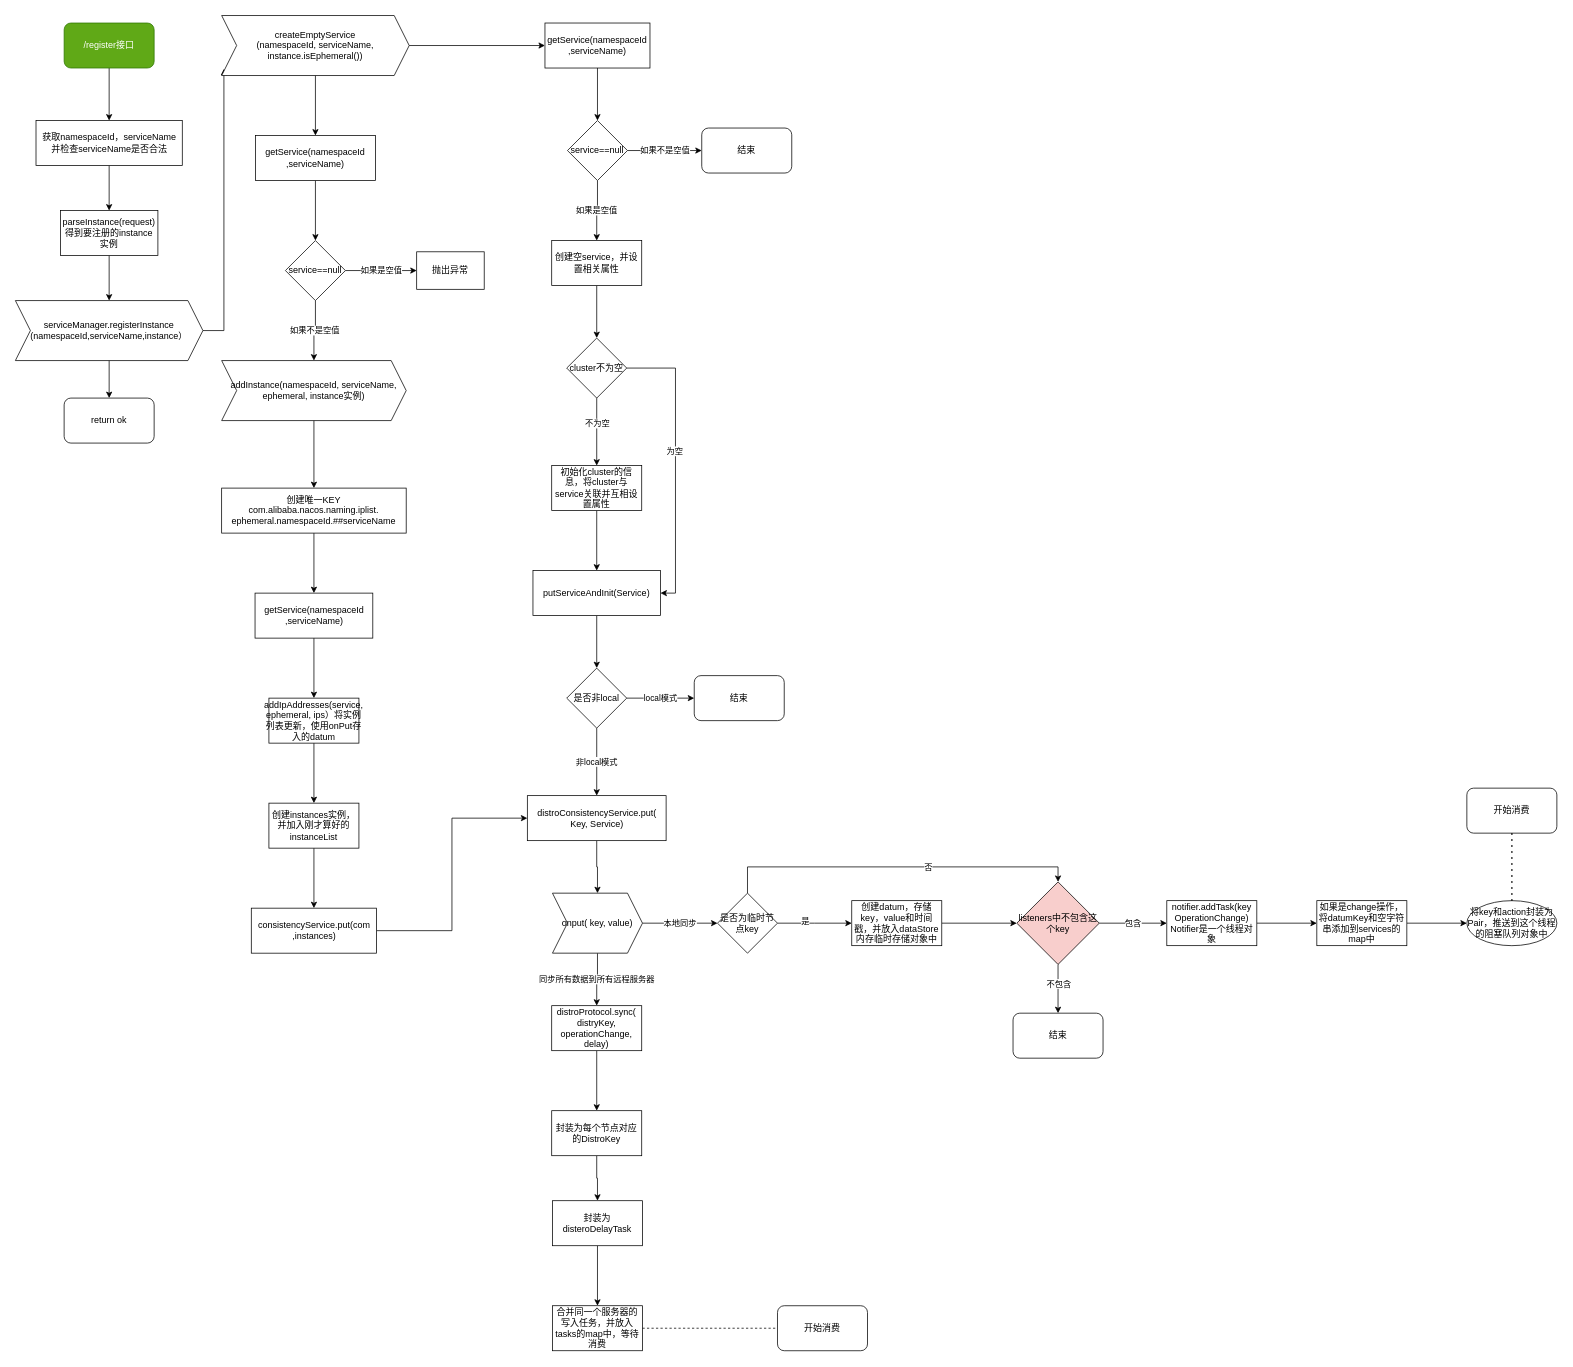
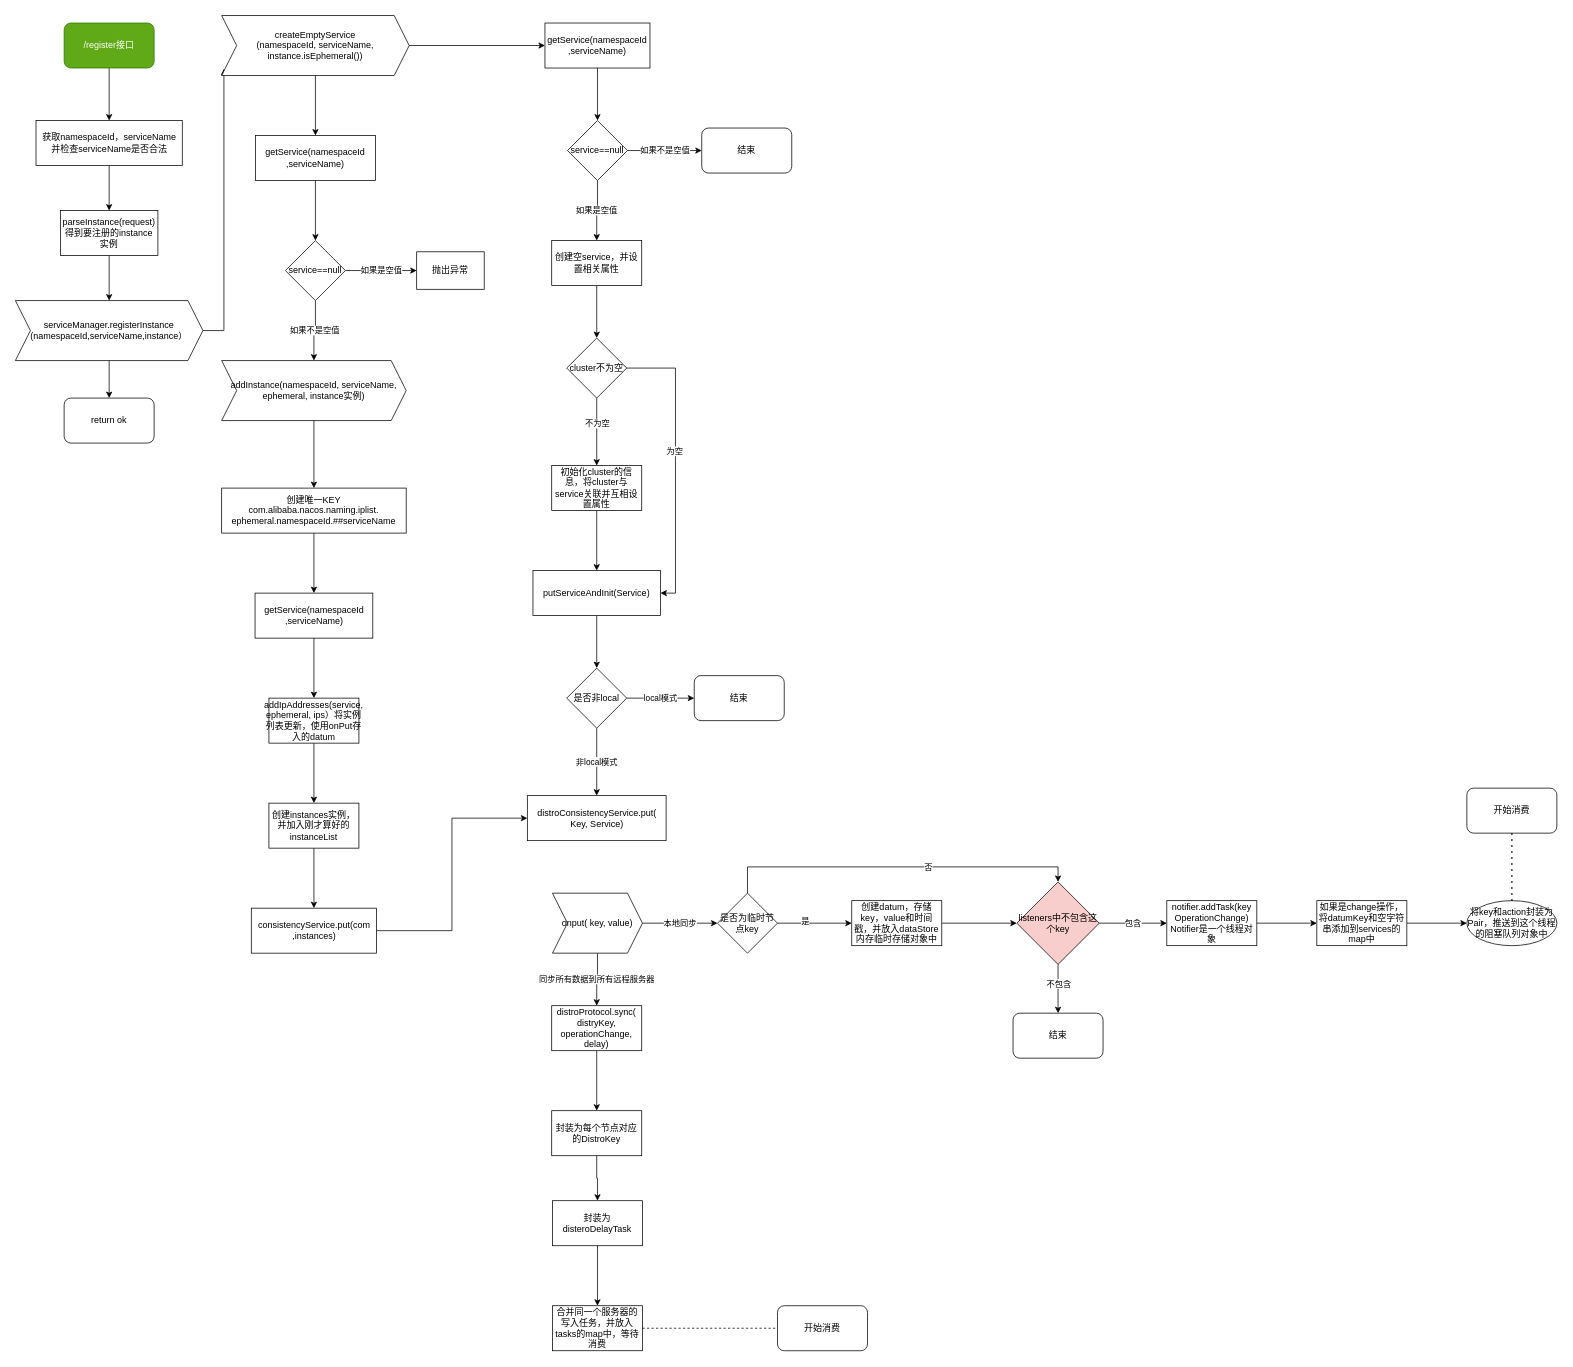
edge "distroConsistencyService.put( Key, Service)" -> "onput( key, value)": removed
